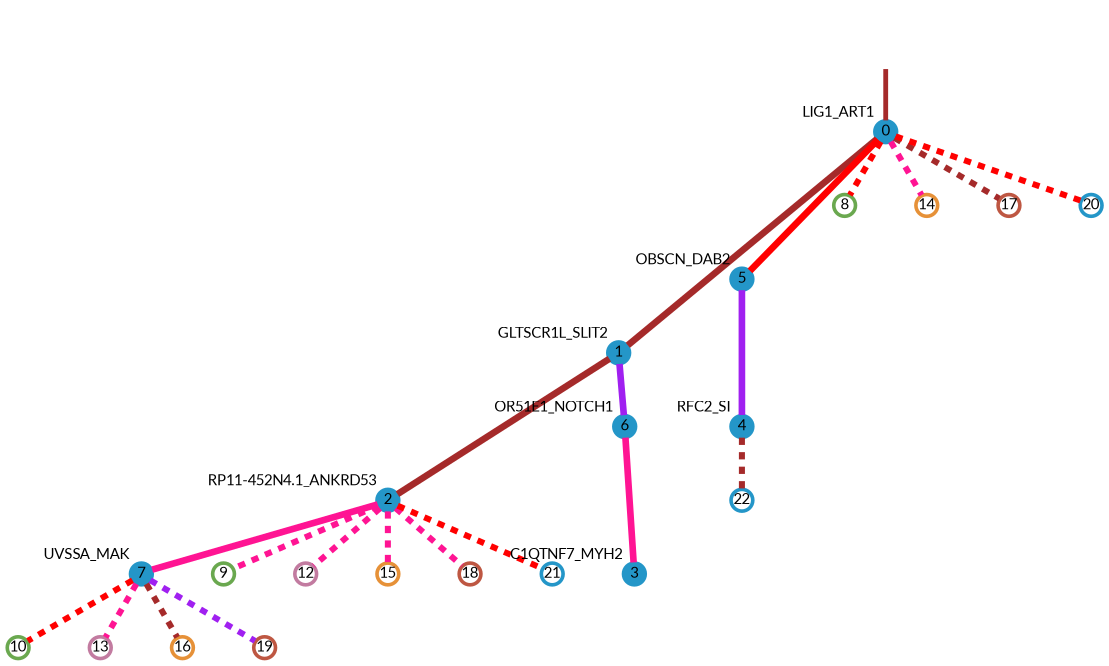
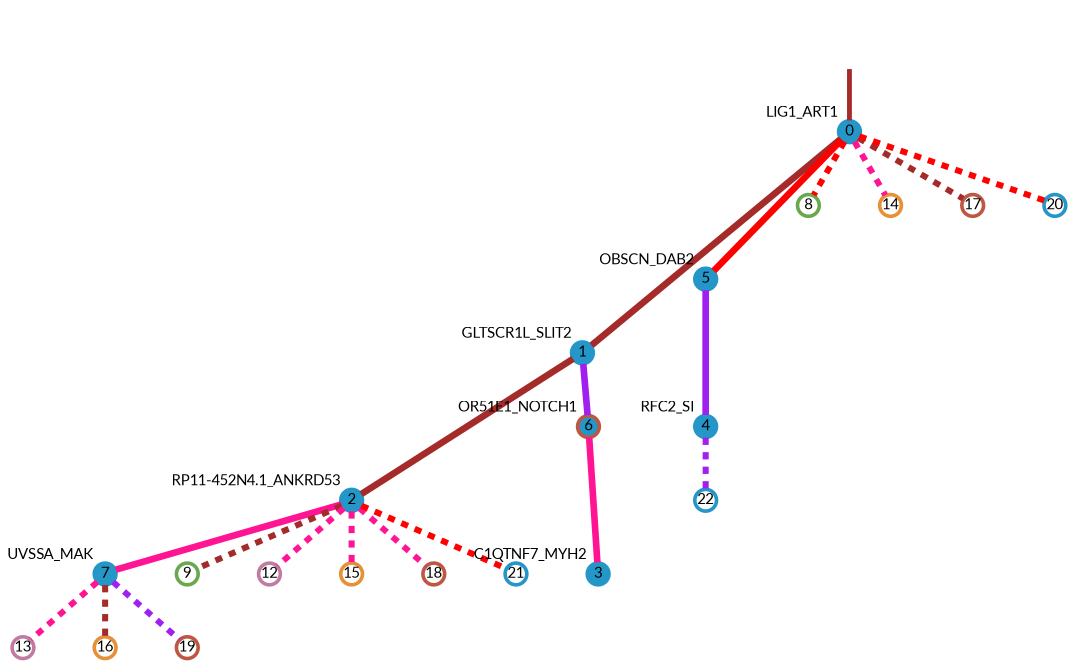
node "6 OR51E1_NOTCH1": color #2496c8ff -> #be5742ff
edge "4 RFC2_SI" -> "22": color brown -> purple
edge "2 RP11-452N4.1_ANKRD53" -> "9": color deeppink -> brown
node "10": removed
